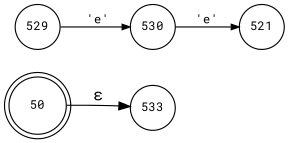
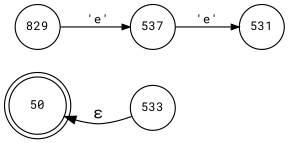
node "529": label "529" -> "829"
node "530": label "530" -> "537"
node "521": label "521" -> "531"
edge "50" -> "533": reversed
